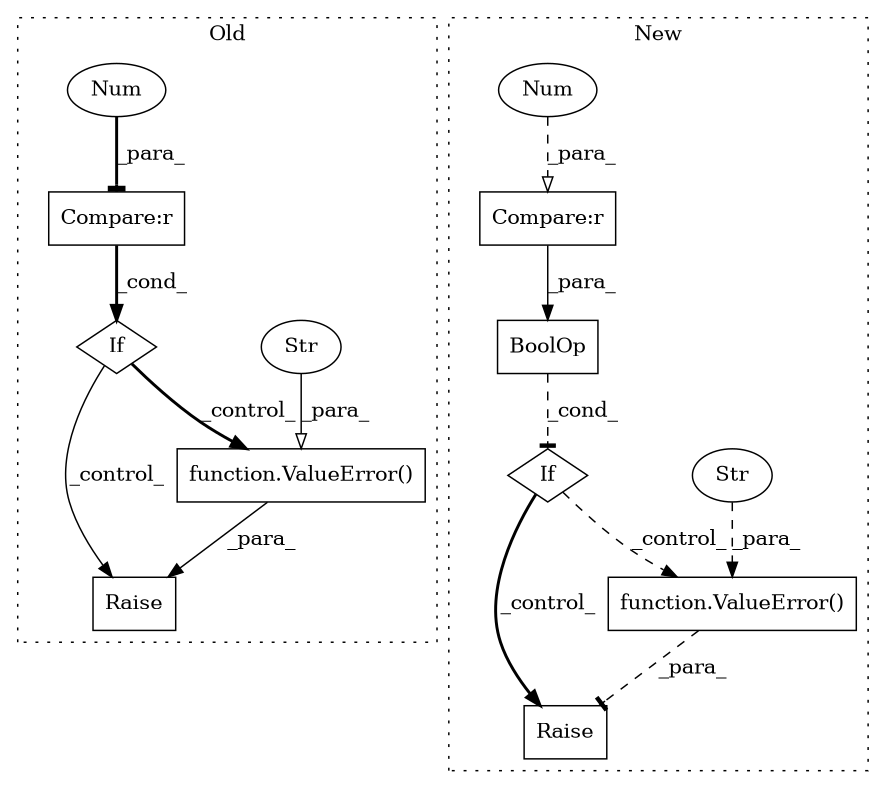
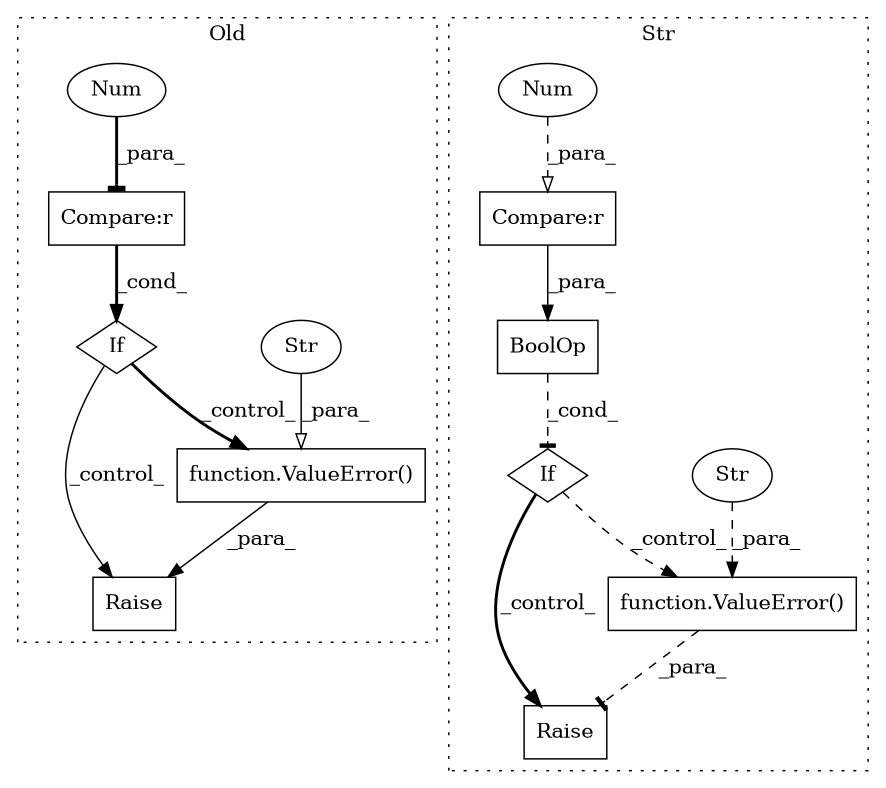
cluster "New": label "New" -> "Str"
